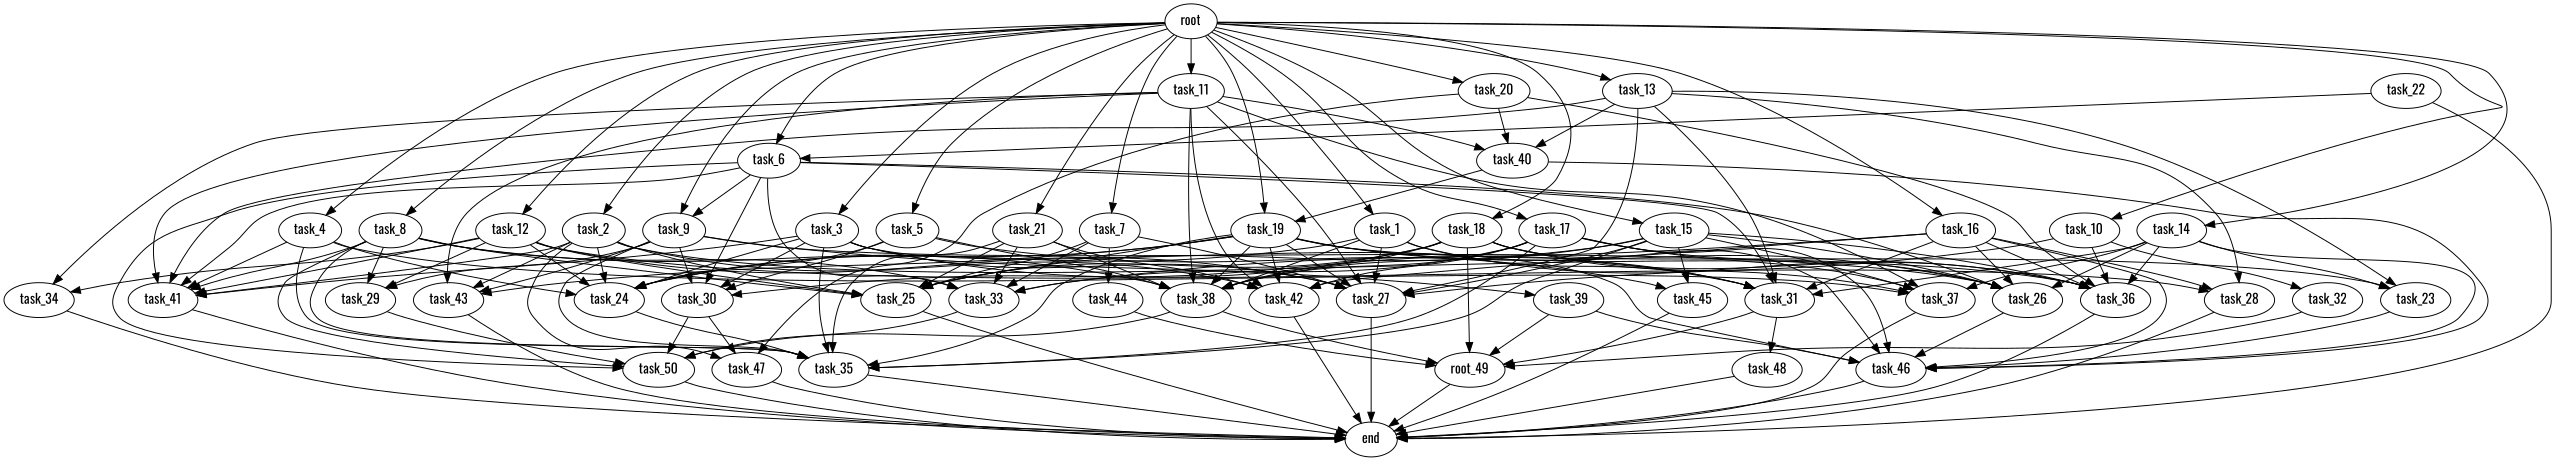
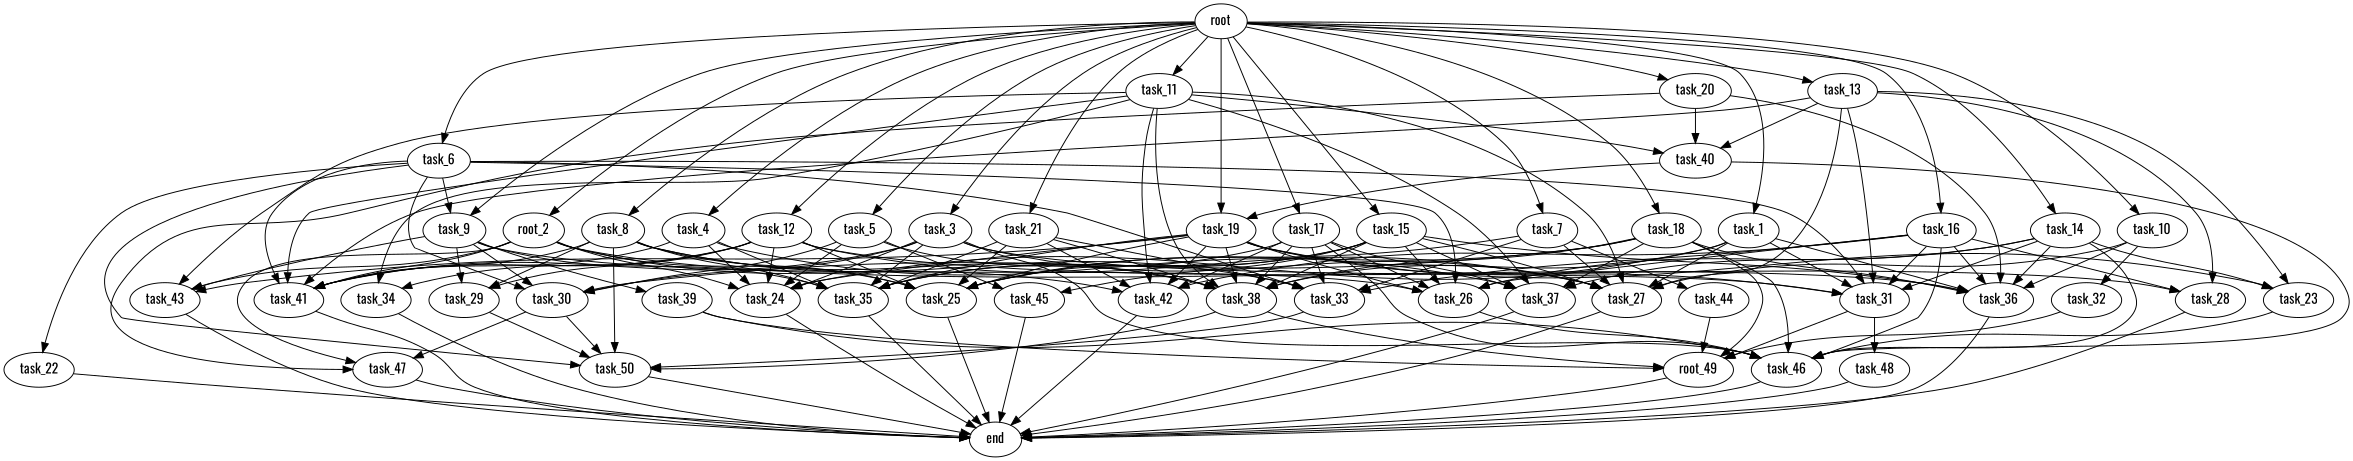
edge "task_22" -> "task_6": reversed
node "task_2": label "task_2" -> "root_2"
edge "task_24" -> "task_35": now "task_24" -> "end"
